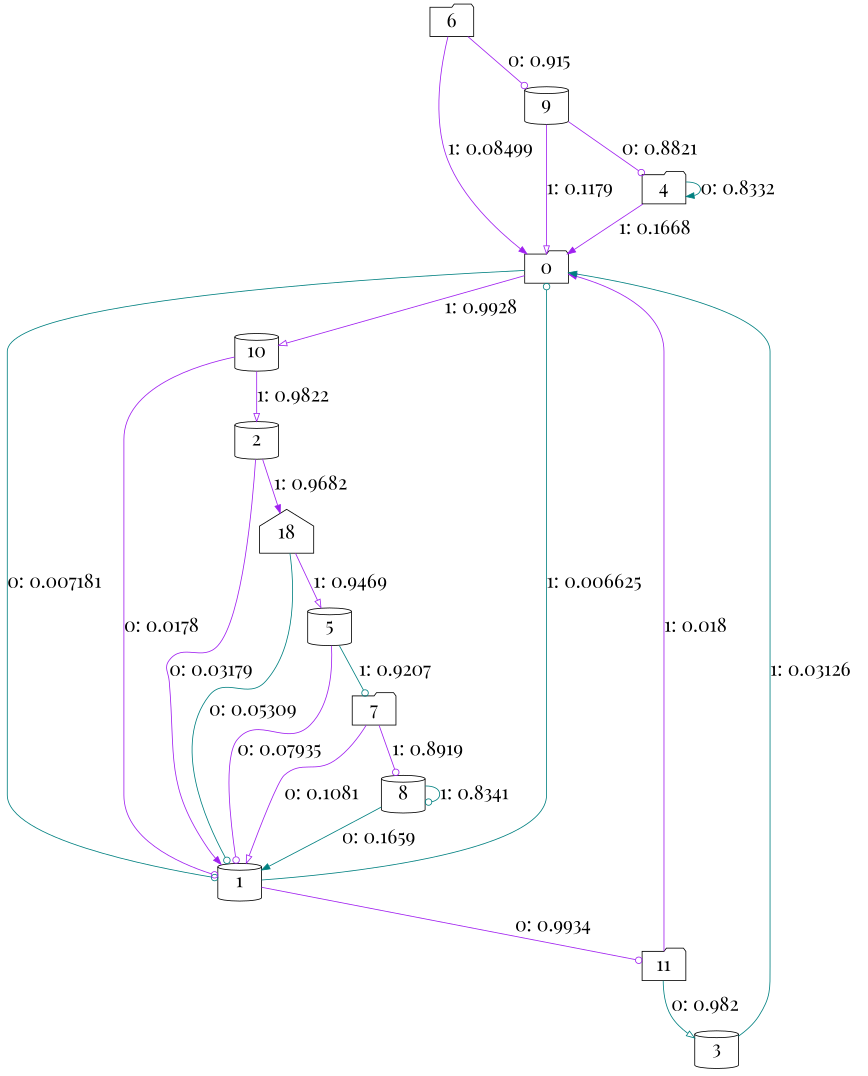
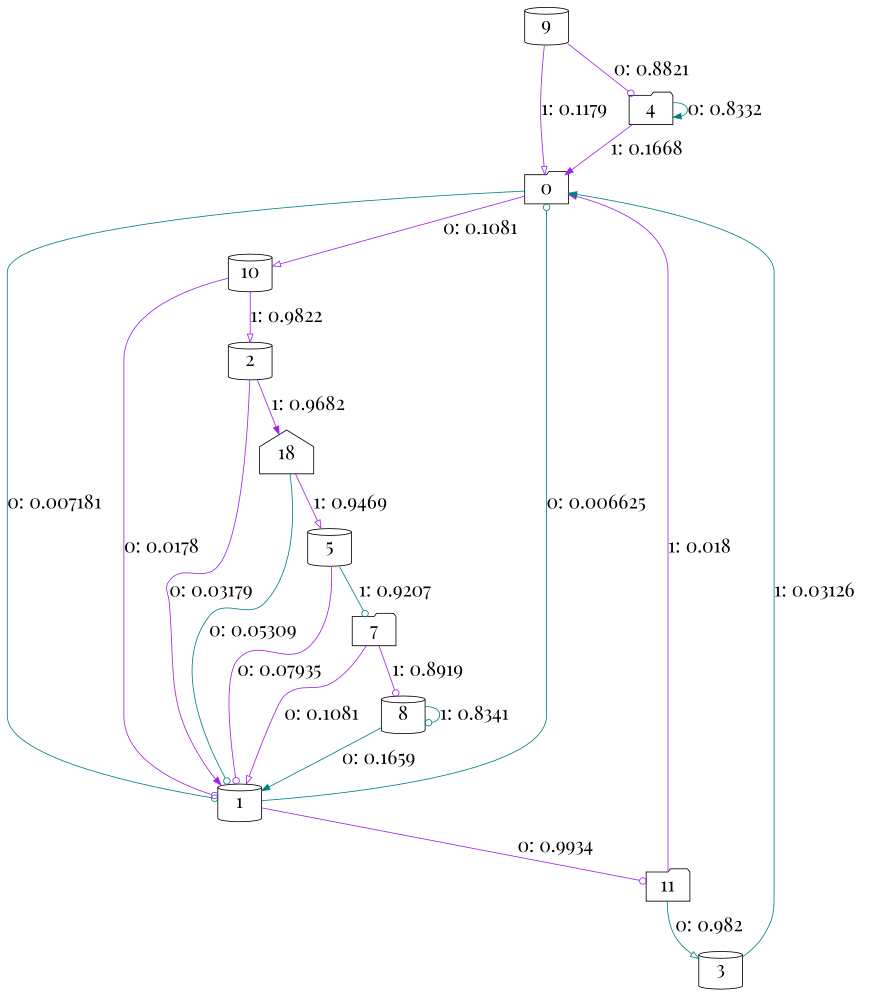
node "6": removed
edge "0" -> "10": label "1: 0.9928   " -> "0: 0.1081   "
edge "1" -> "0": label "1: 0.006625  " -> "0: 0.006625  "
